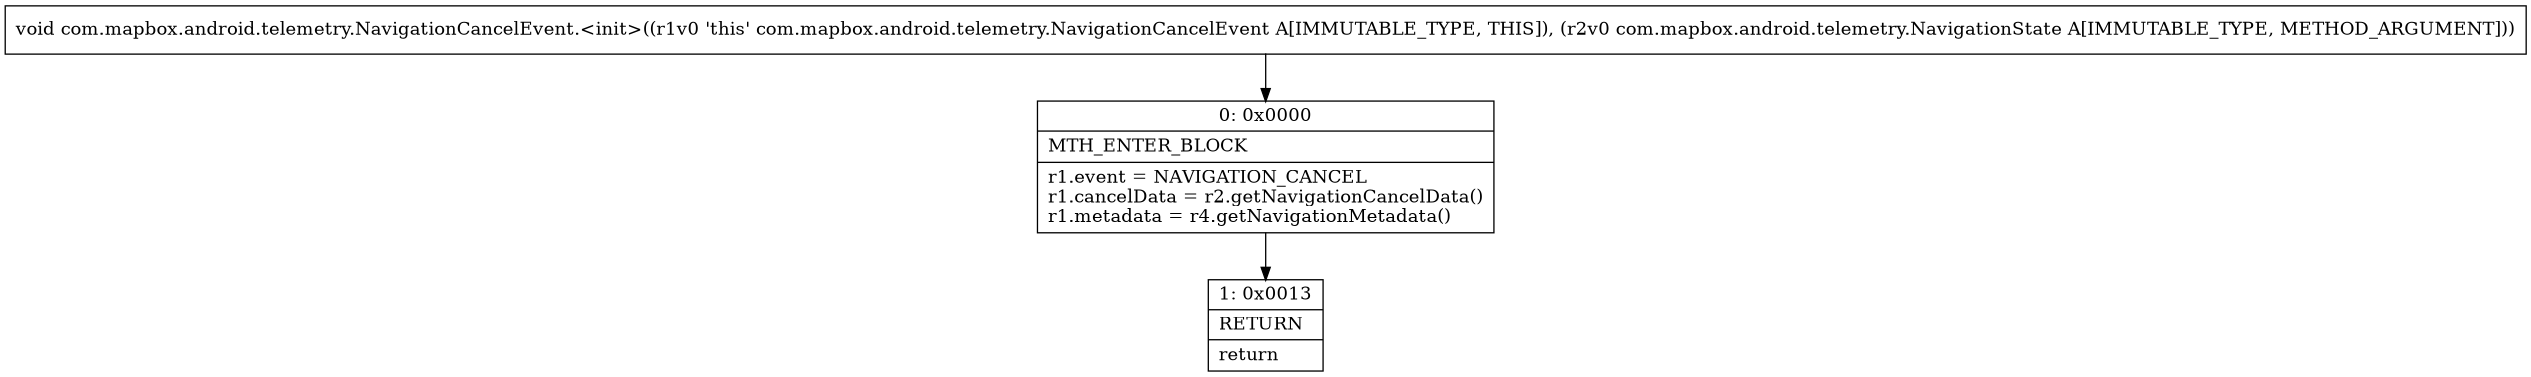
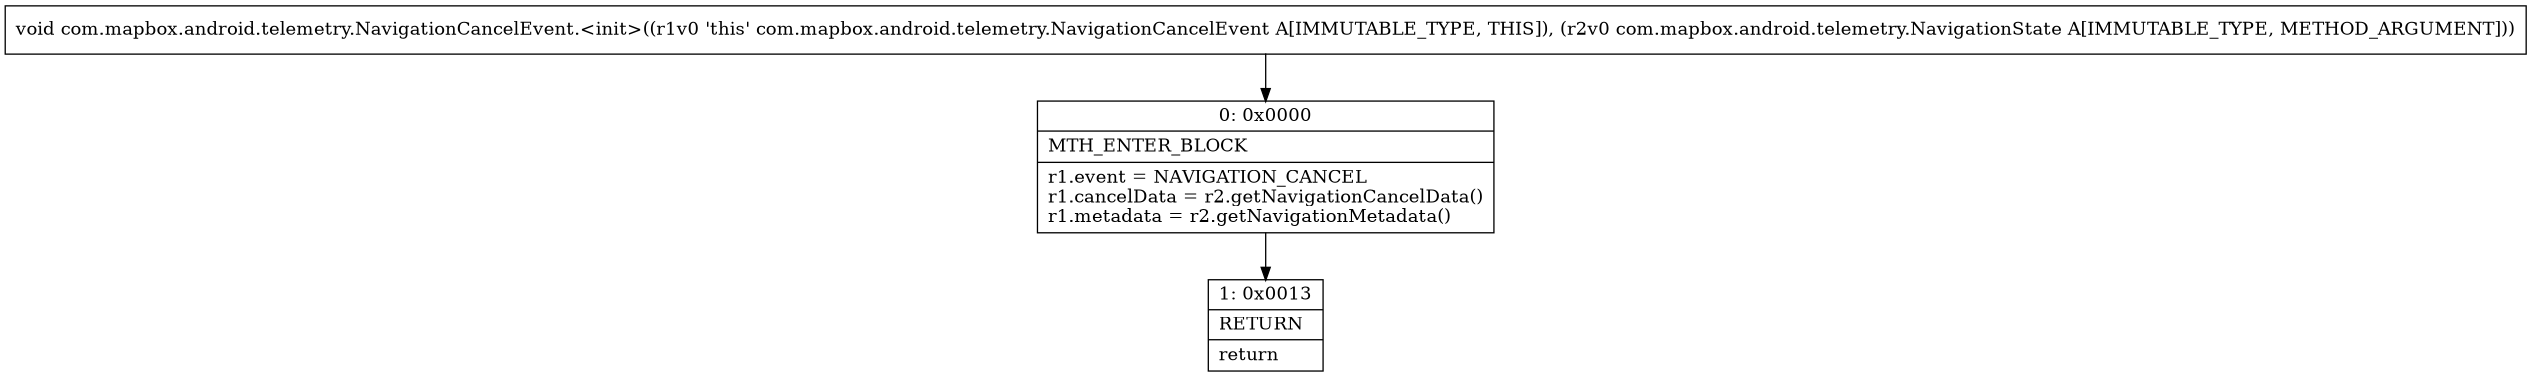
node "0: 0x0000": text "r1.metadata = r4.getNavigationMetadata()" -> "r1.metadata = r2.getNavigationMetadata()"
